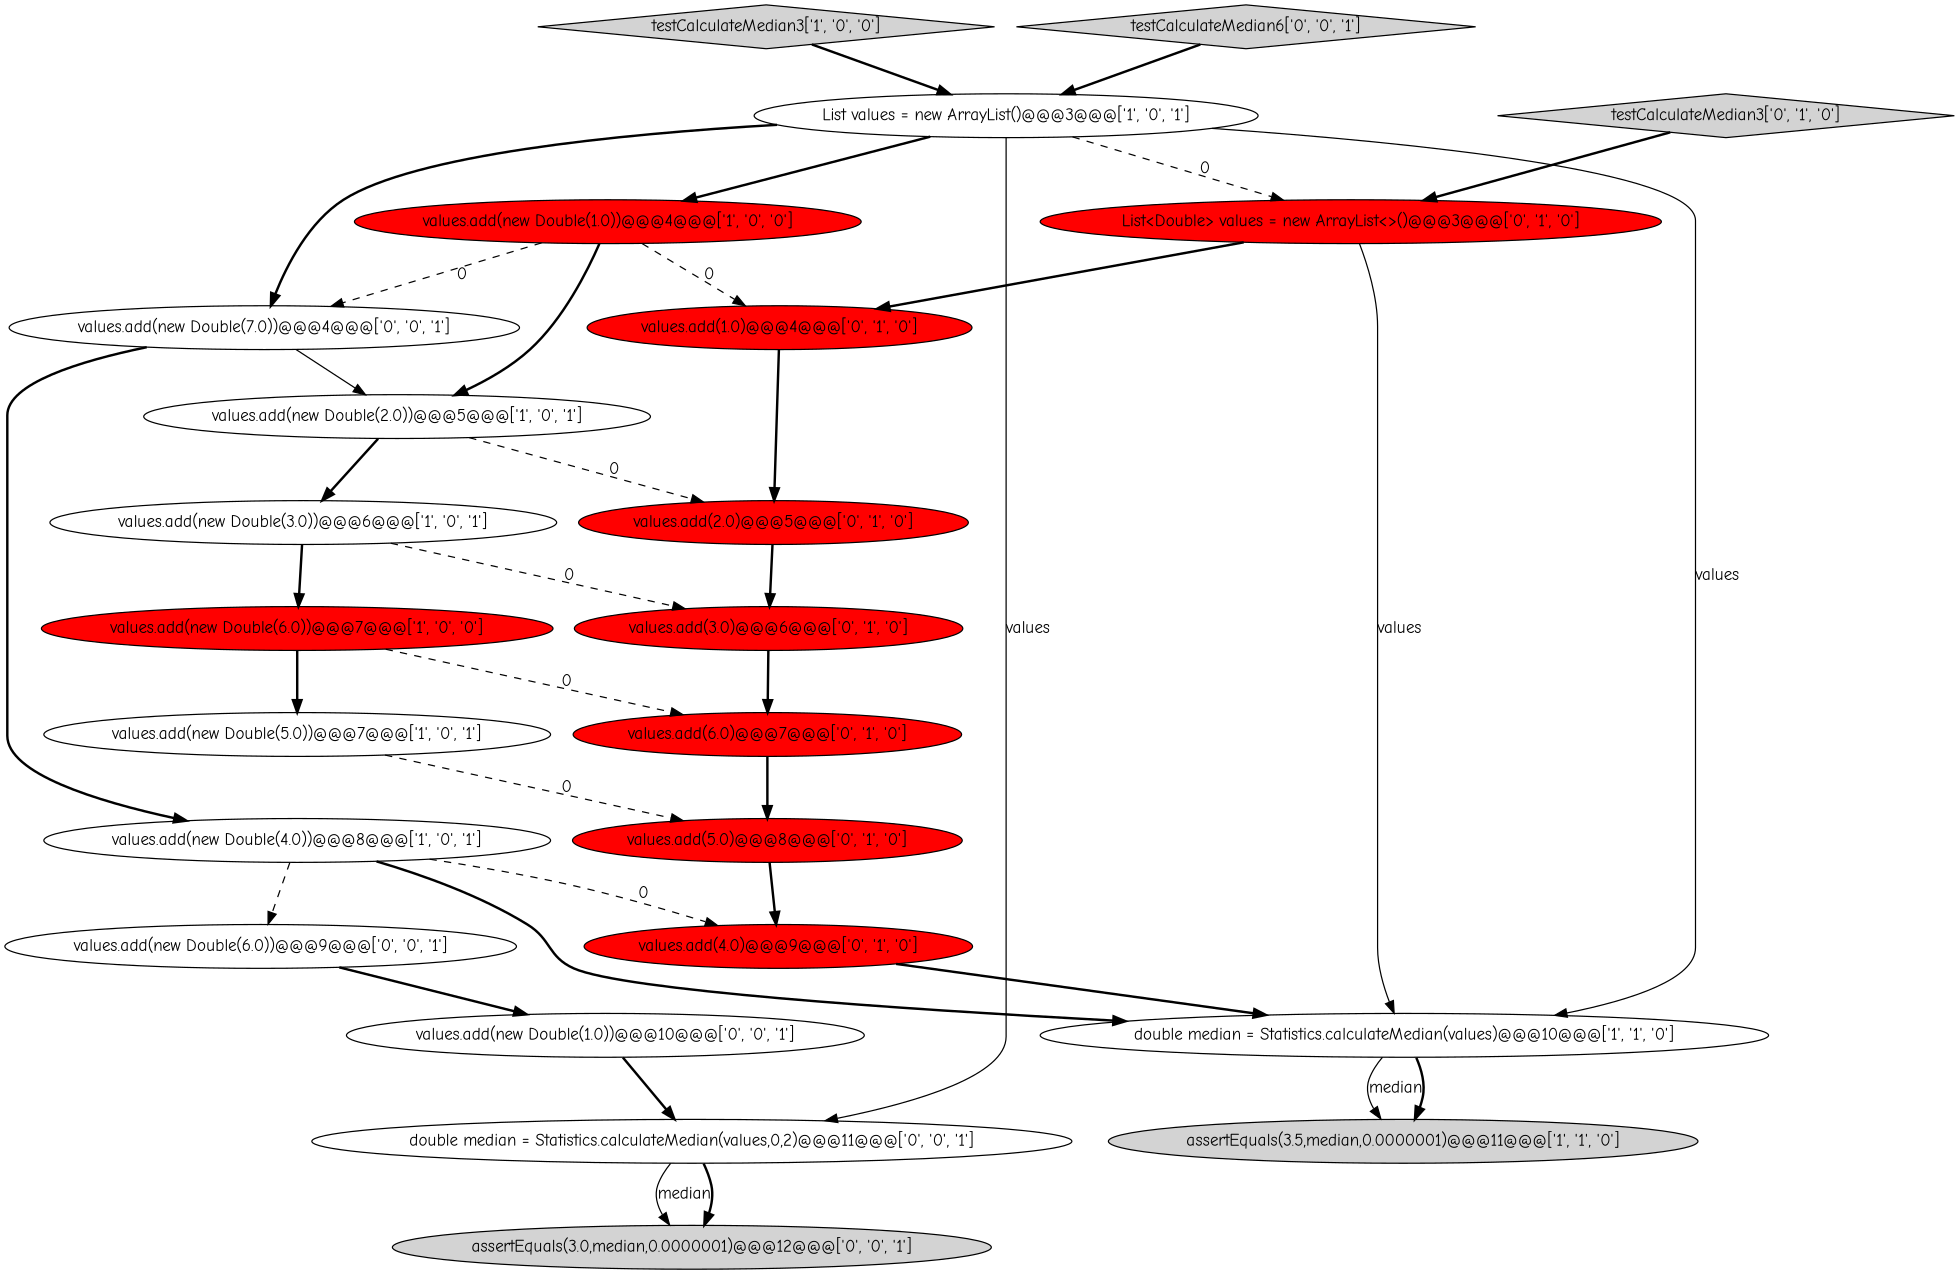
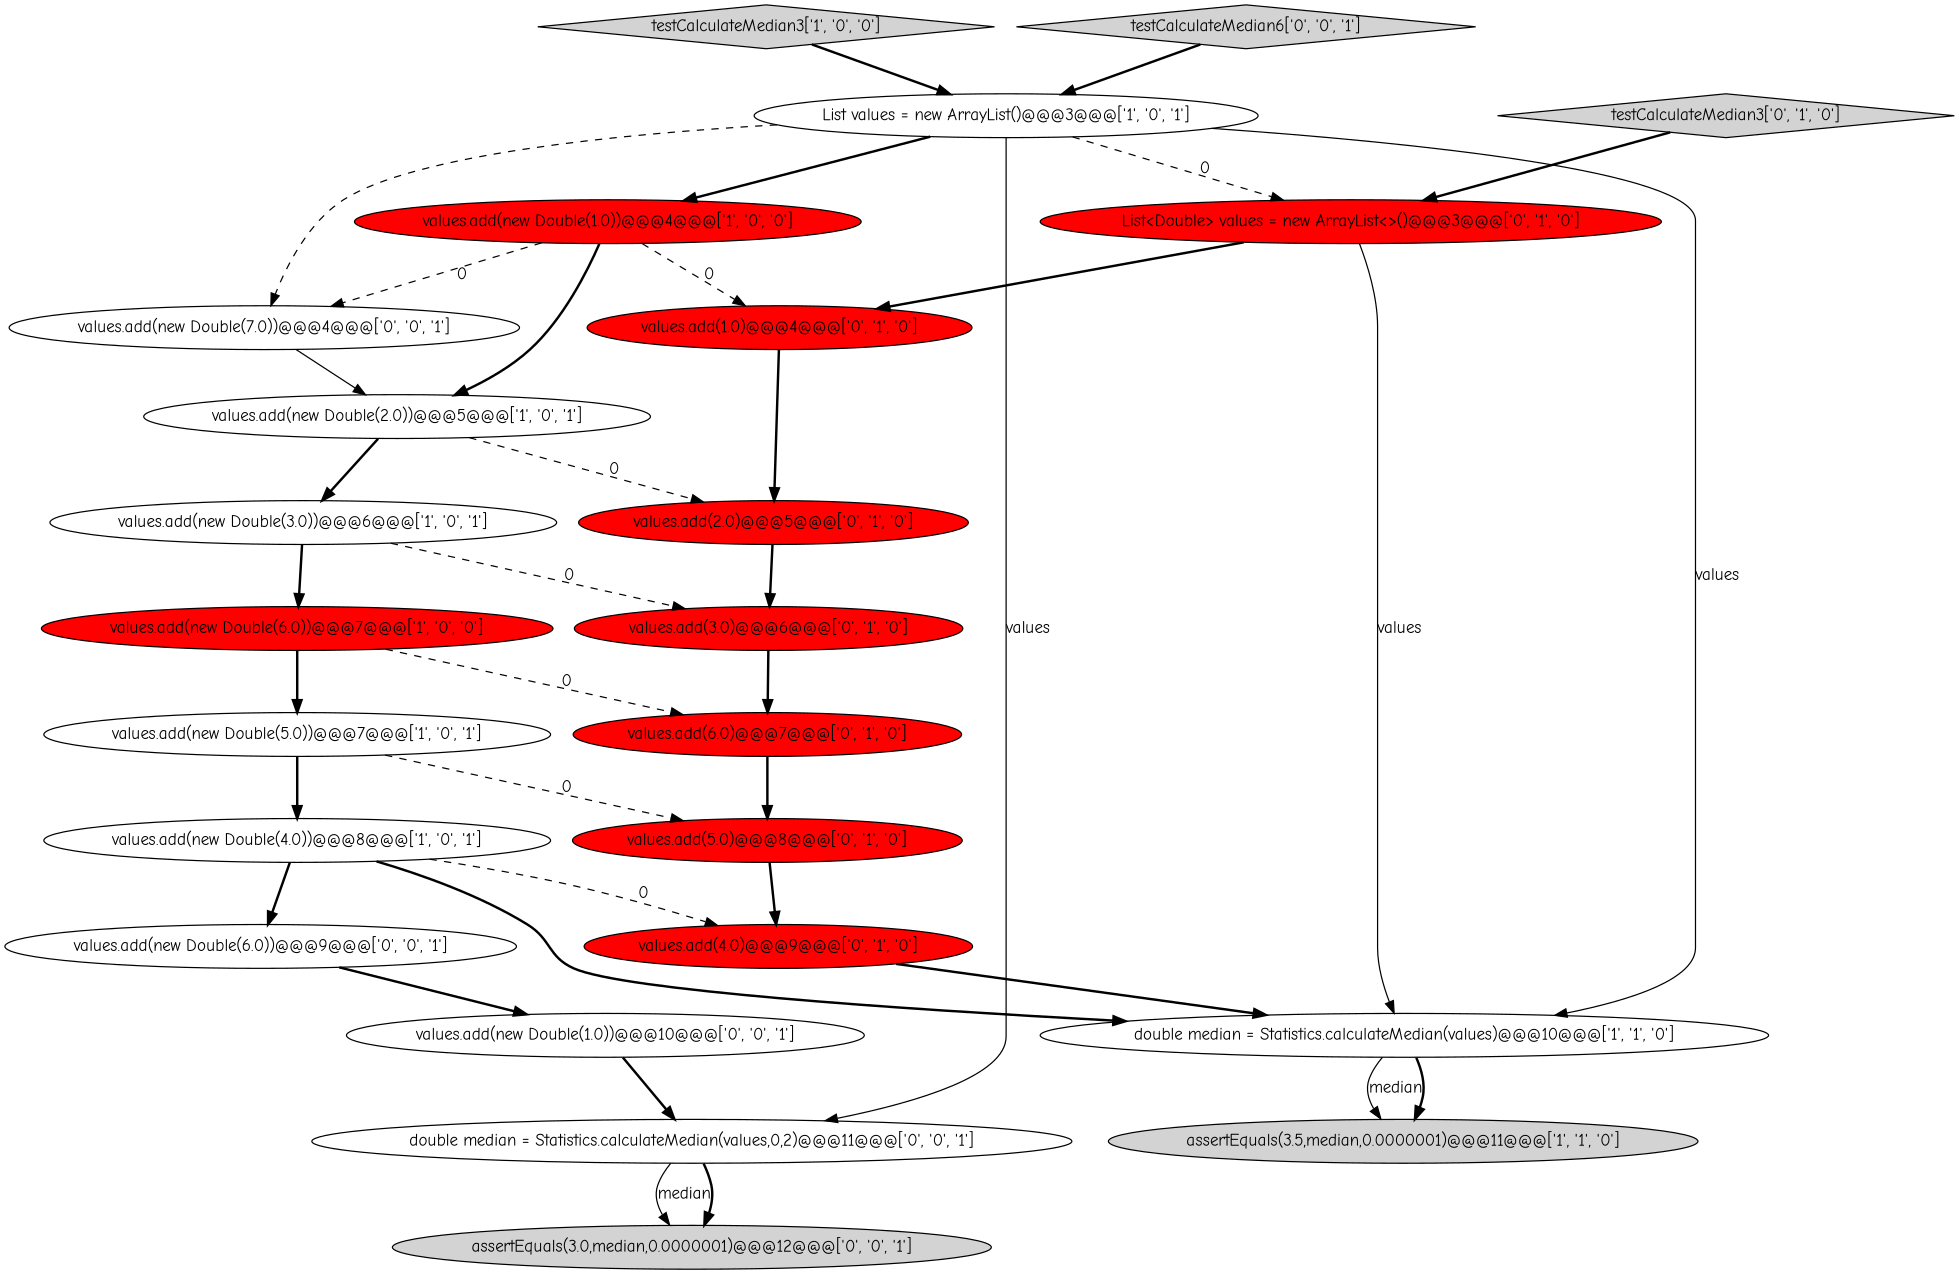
edge "List values = new ArrayList()@@@3@@@['1', '0', '1']" -> "values.add(new Double(7.0))@@@4@@@['0', '0', '1']": style bold -> dashed
edge "values.add(new Double(7.0))@@@4@@@['0', '0', '1']" -> "values.add(new Double(4.0))@@@8@@@['1', '0', '1']": now "values.add(new Double(5.0))@@@7@@@['1', '0', '1']" -> "values.add(new Double(4.0))@@@8@@@['1', '0', '1']"
edge "values.add(new Double(4.0))@@@8@@@['1', '0', '1']" -> "values.add(new Double(6.0))@@@9@@@['0', '0', '1']": style dashed -> bold
